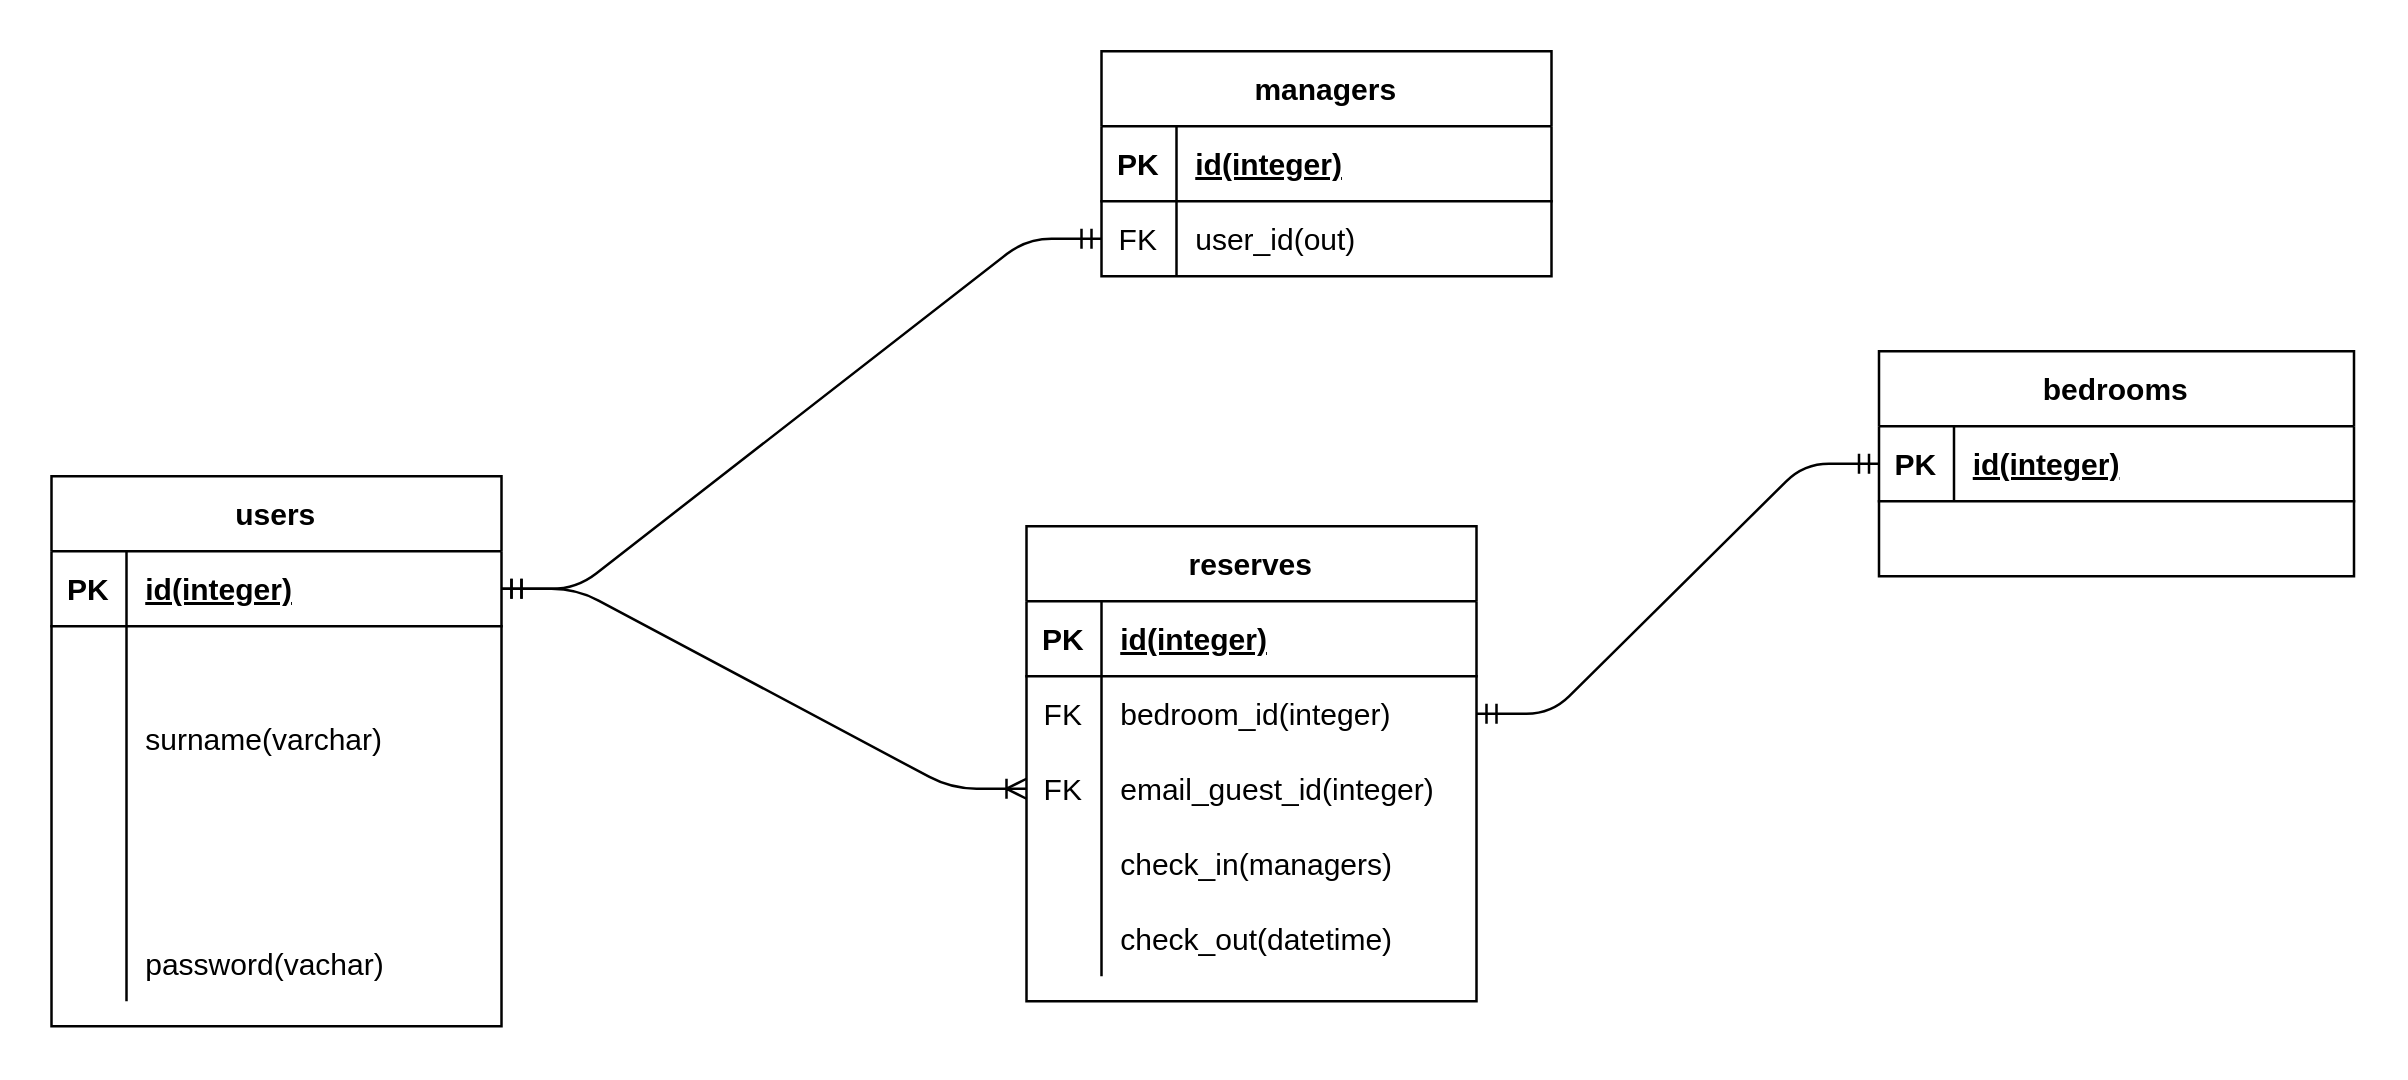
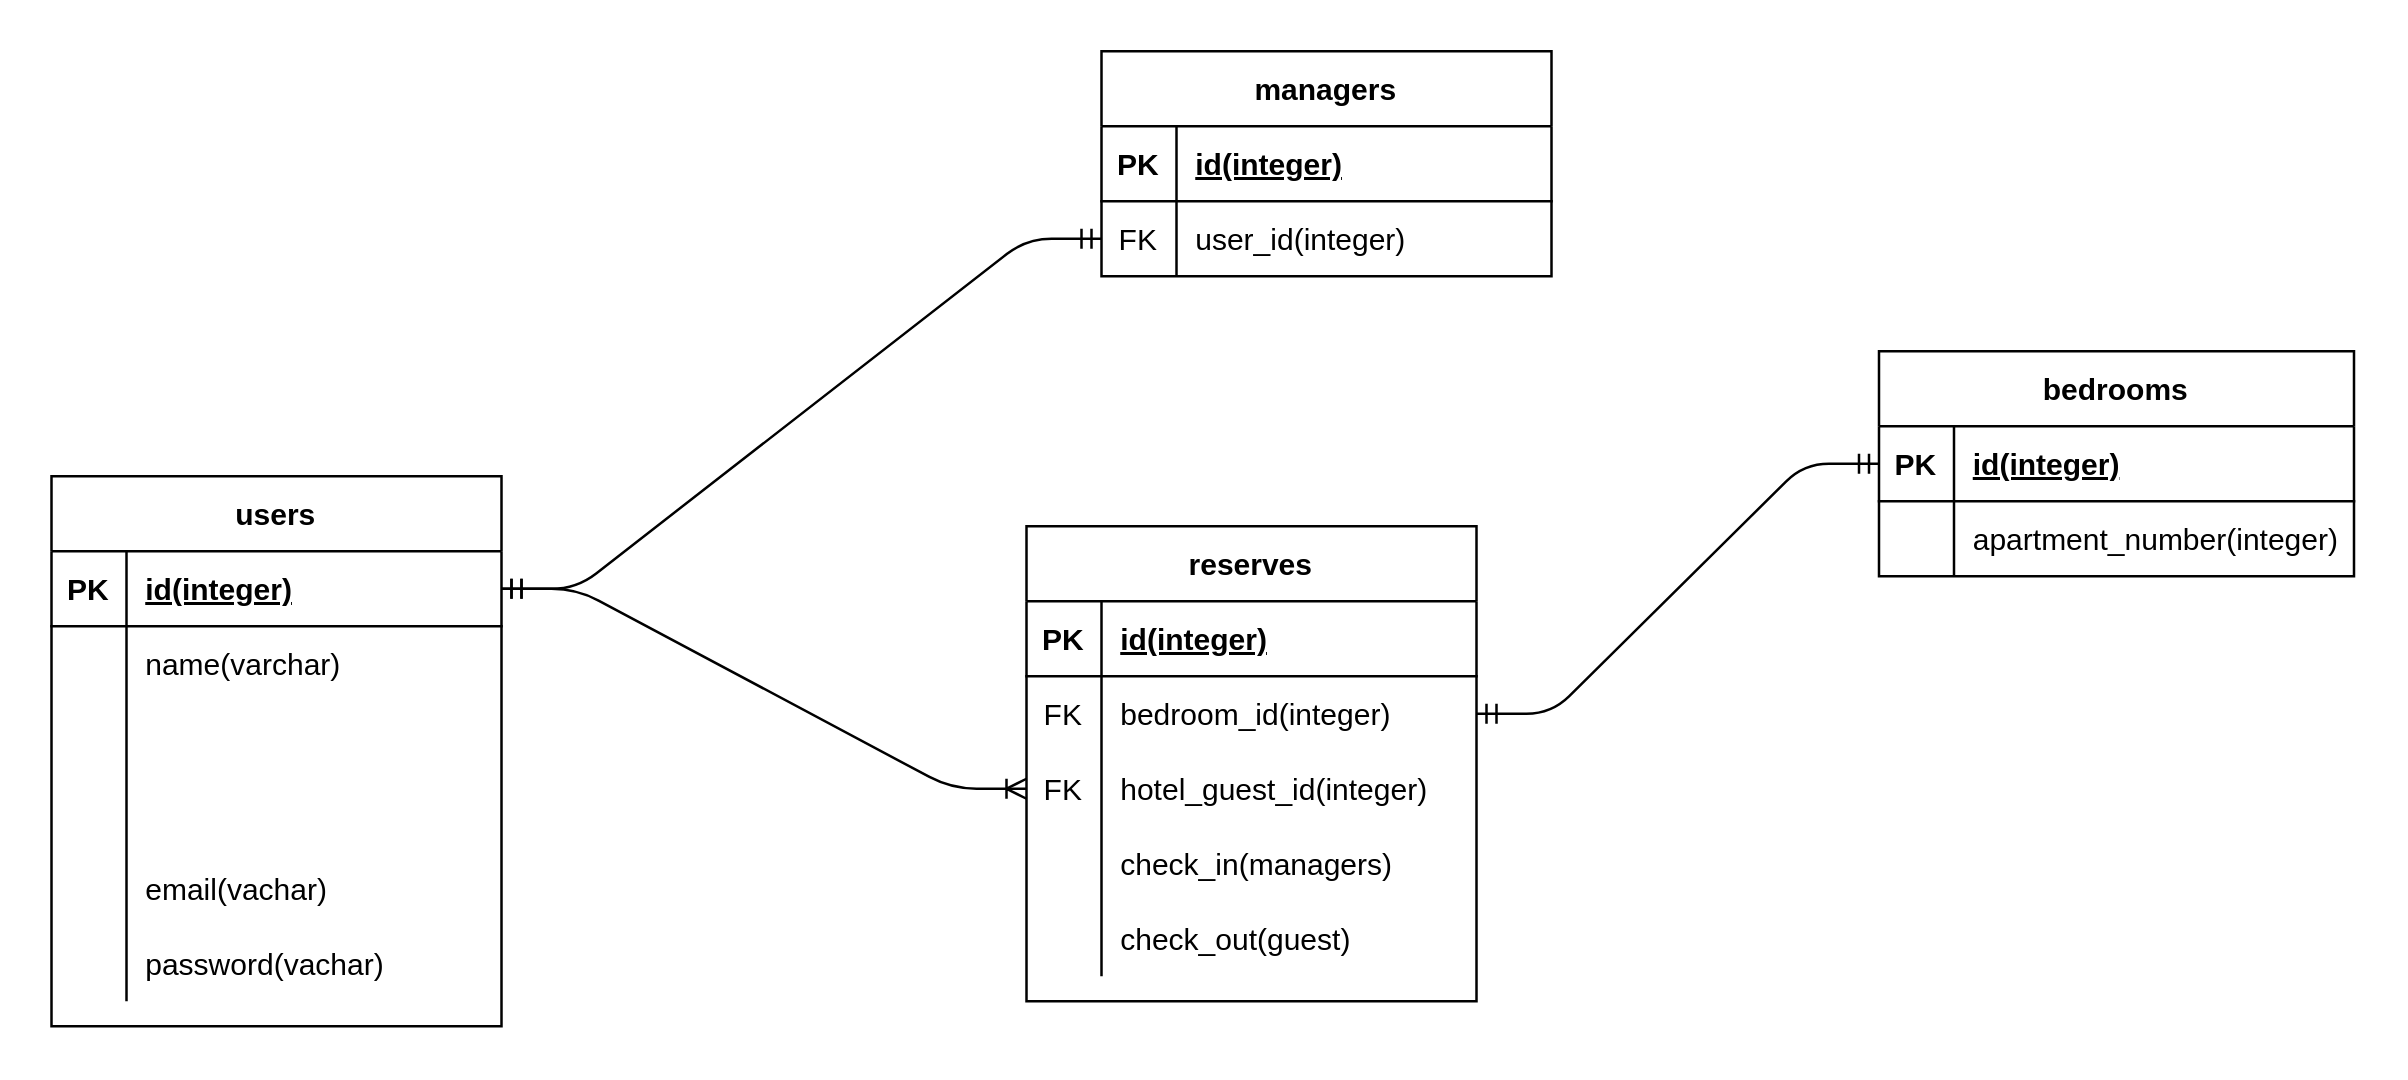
node "user_id(out)": label "user_id(out)" -> "user_id(integer)"
node "apartment_number(integer)": added
node "name(varchar)": added
node "surname(varchar)": removed
node "email_guest_id(integer)": label "email_guest_id(integer)" -> "hotel_guest_id(integer)"
node "email(vachar)": added
node "check_out(datetime)": label "check_out(datetime)" -> "check_out(guest)"
